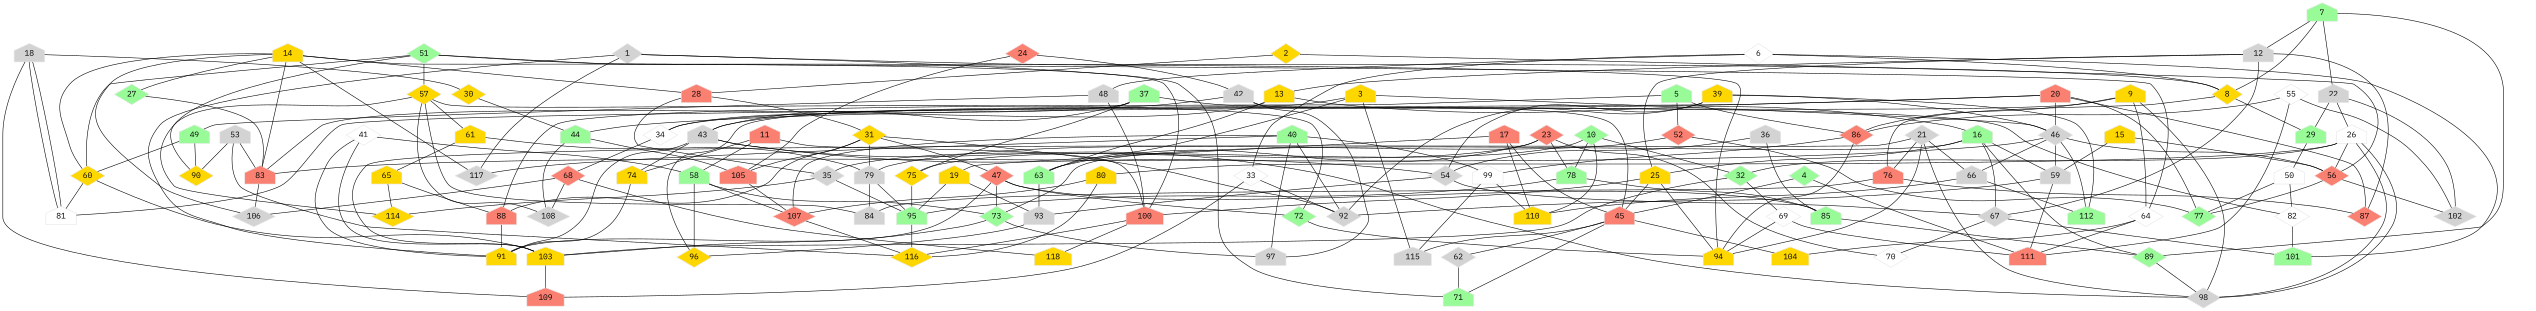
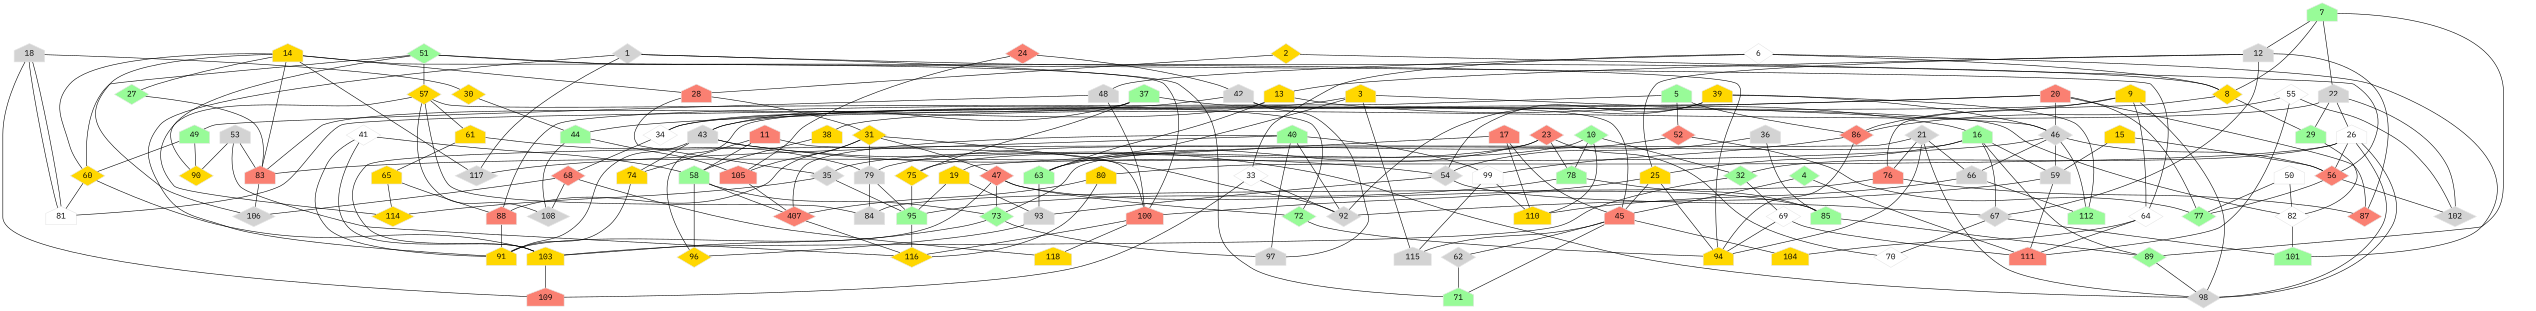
node "38": added
edge "29" -- "50": now "29" -- "82"
node "107": label "107" -> "407"
